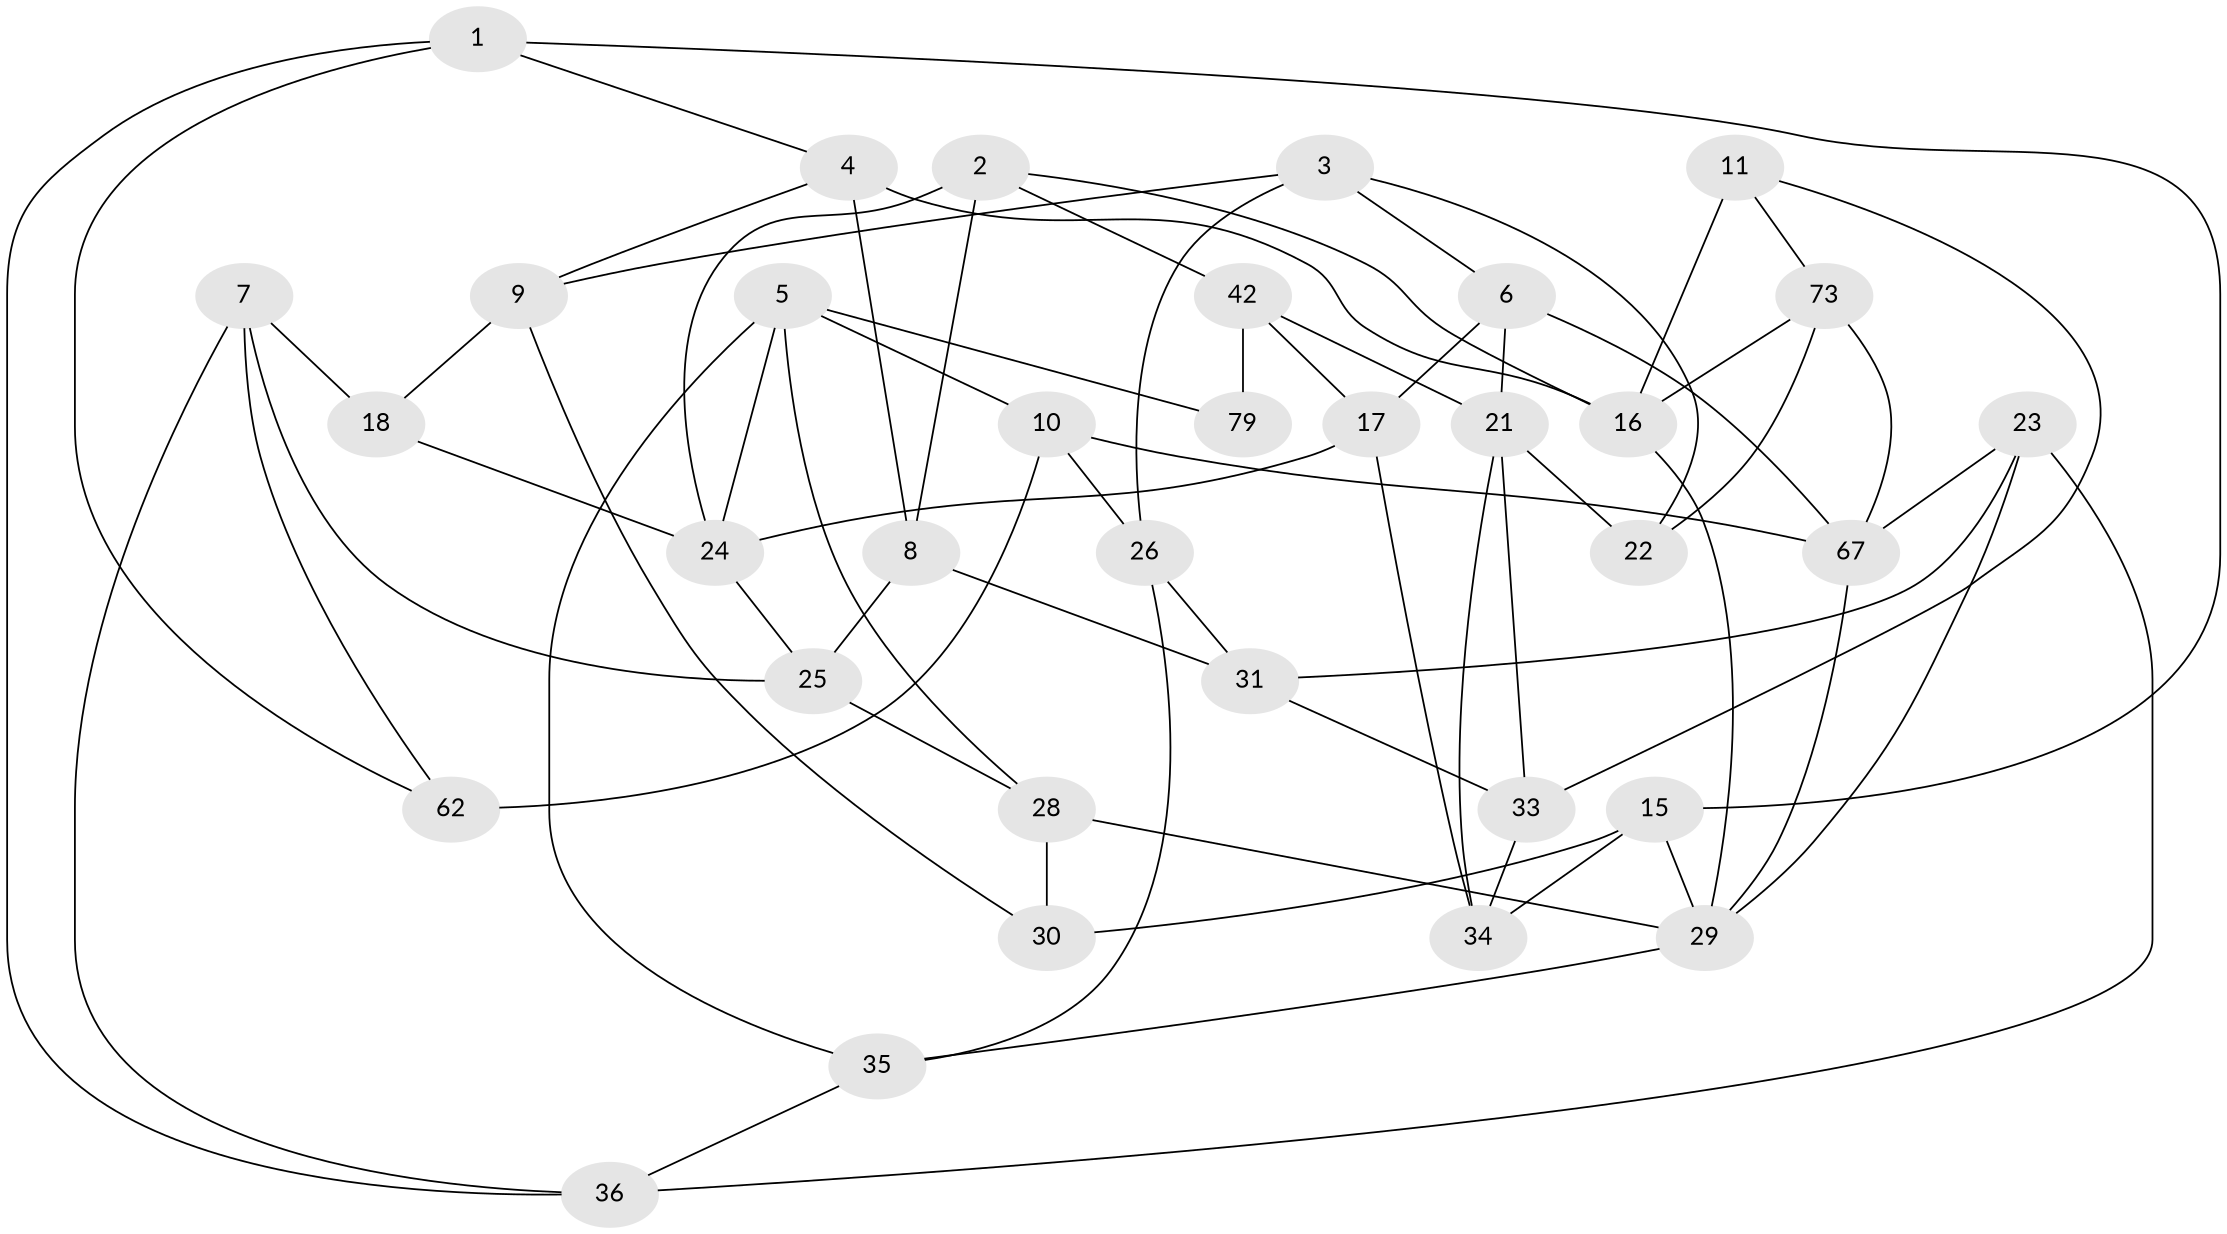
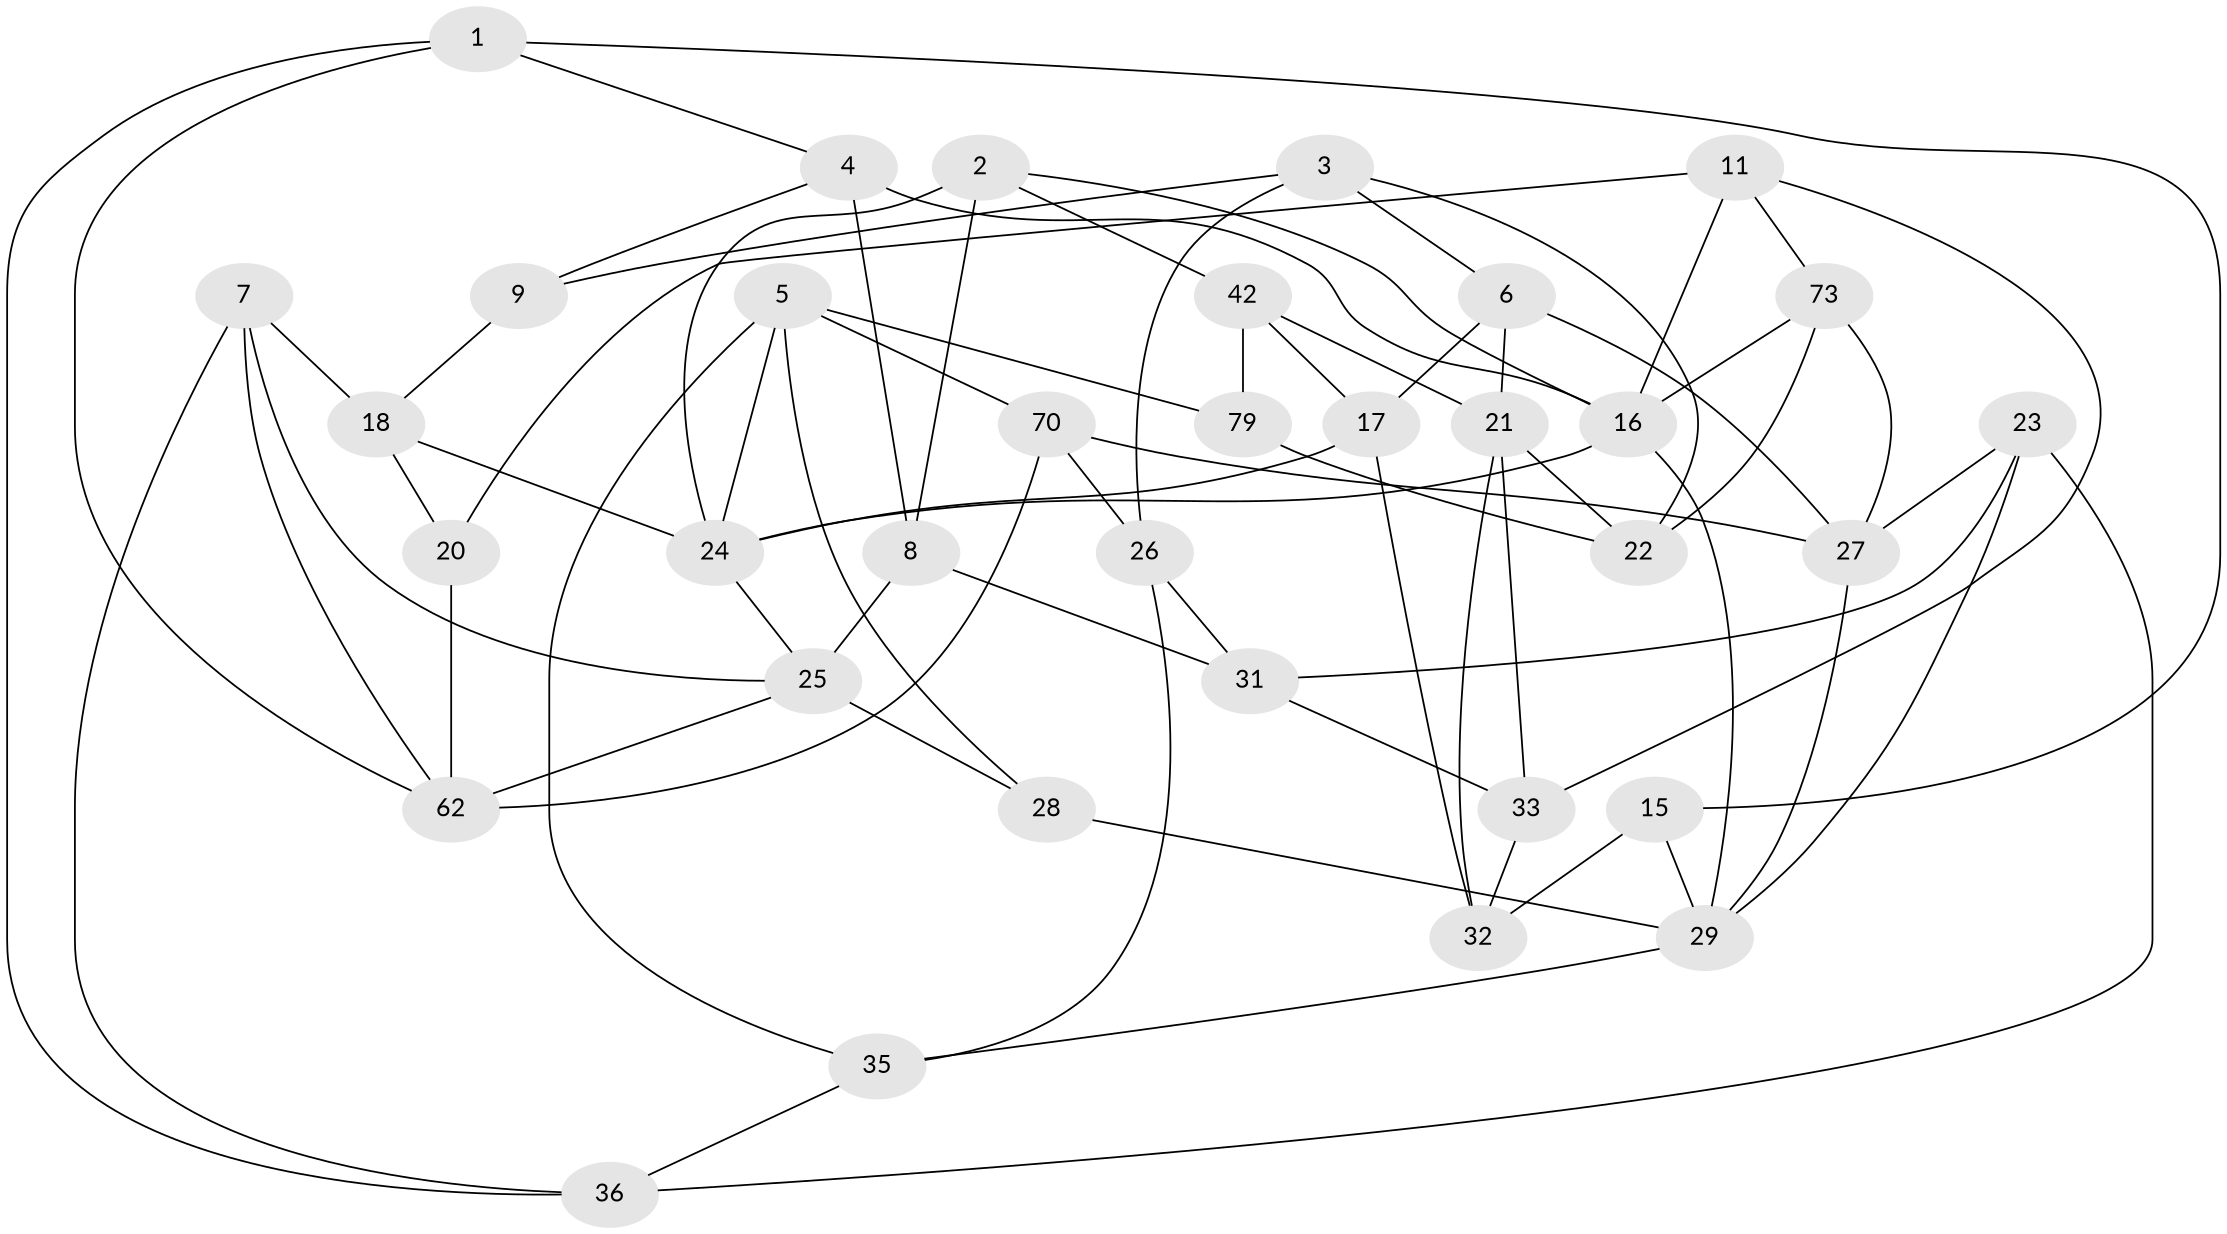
node "10": label "10" -> "70"
edge "16" -- "24": added
edge "79" -- "22": added
node "20": added
node "67": label "67" -> "27"
edge "25" -- "62": added
node "30": removed
node "34": label "34" -> "32"
